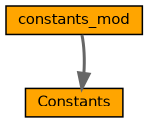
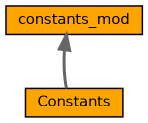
edge "constants_mod" -> "Constants": reversed
